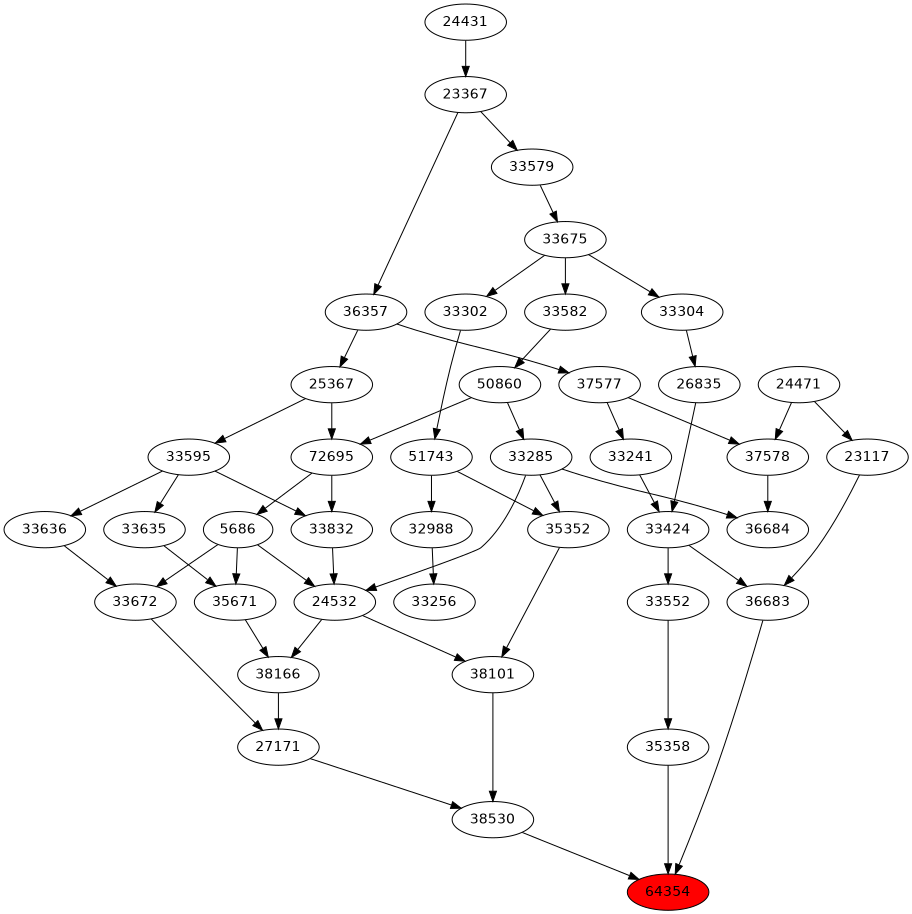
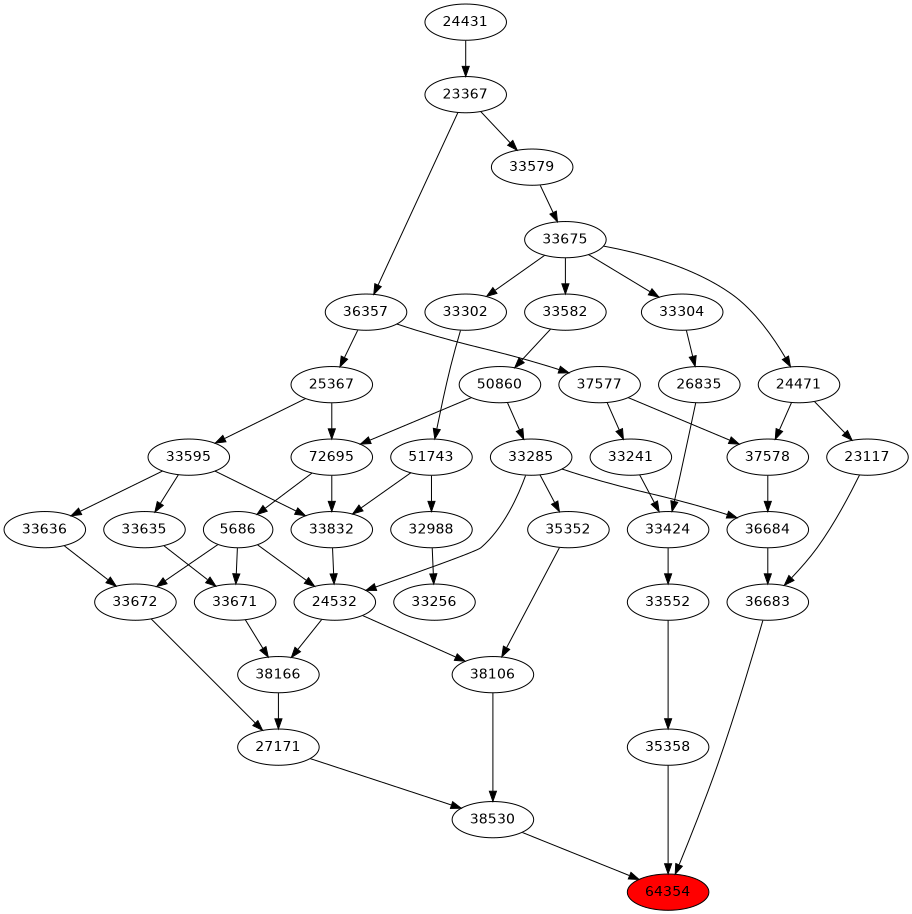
edge "33675" -> "24471": added
edge "51743" -> "35352": now "51743" -> "33832"
edge "33424" -> "36683": now "36684" -> "36683"
node "35671": label "35671" -> "33671"
node "38101": label "38101" -> "38106"
